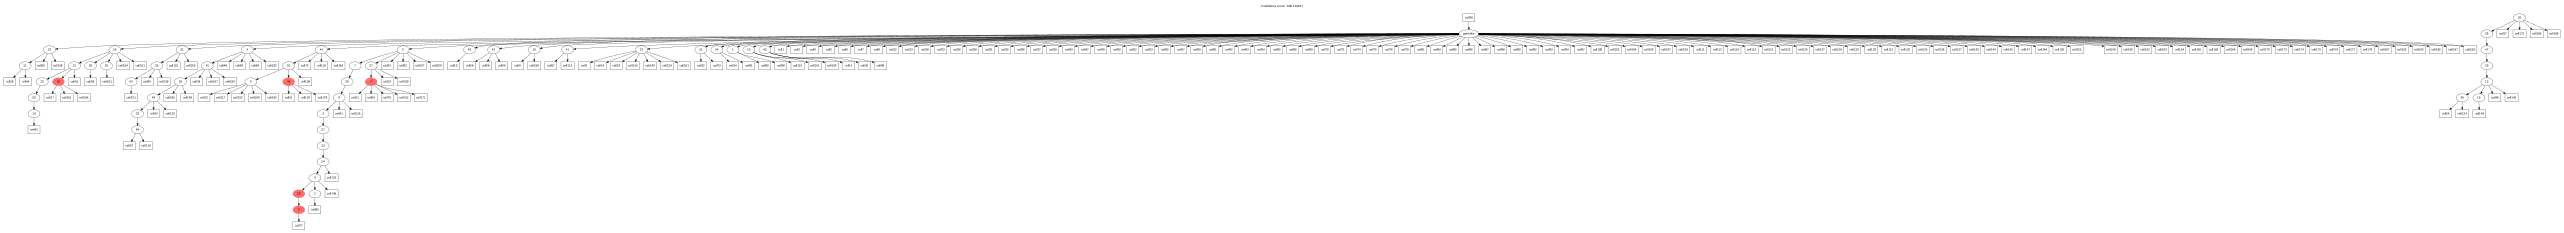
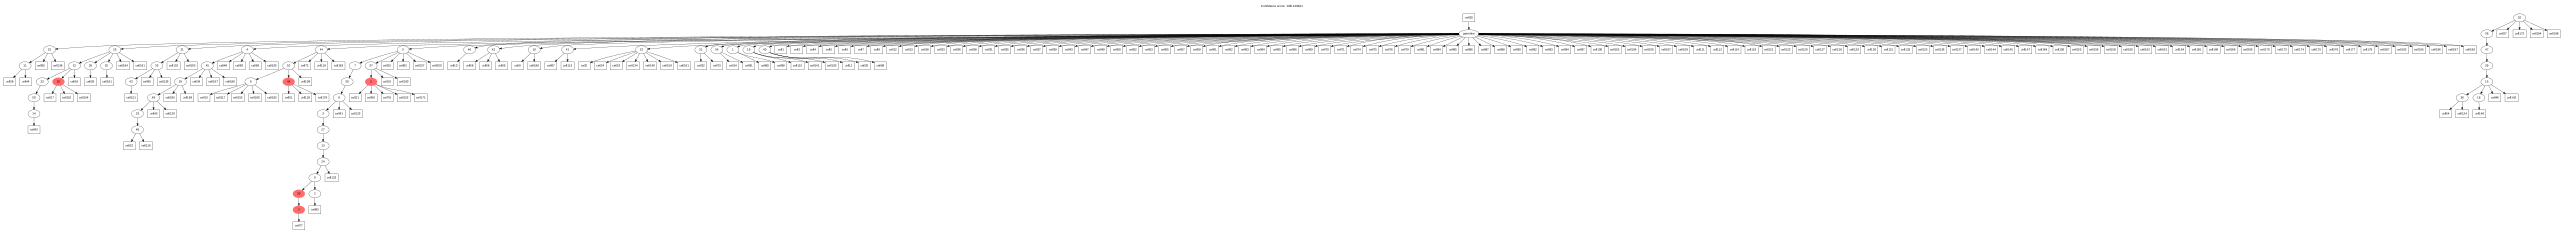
node "cell156": added
node "cell149": removed
